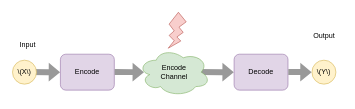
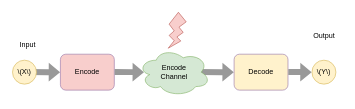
node "Encode": fillcolor #e1d5e7 -> #f8cecc
node "Decode": fillcolor #e1d5e7 -> #fff2cc
